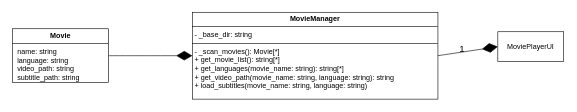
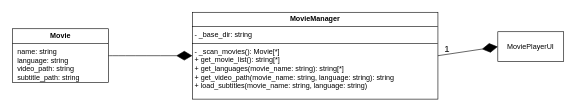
node "1": moved (462, 49) -> (447, 49)
